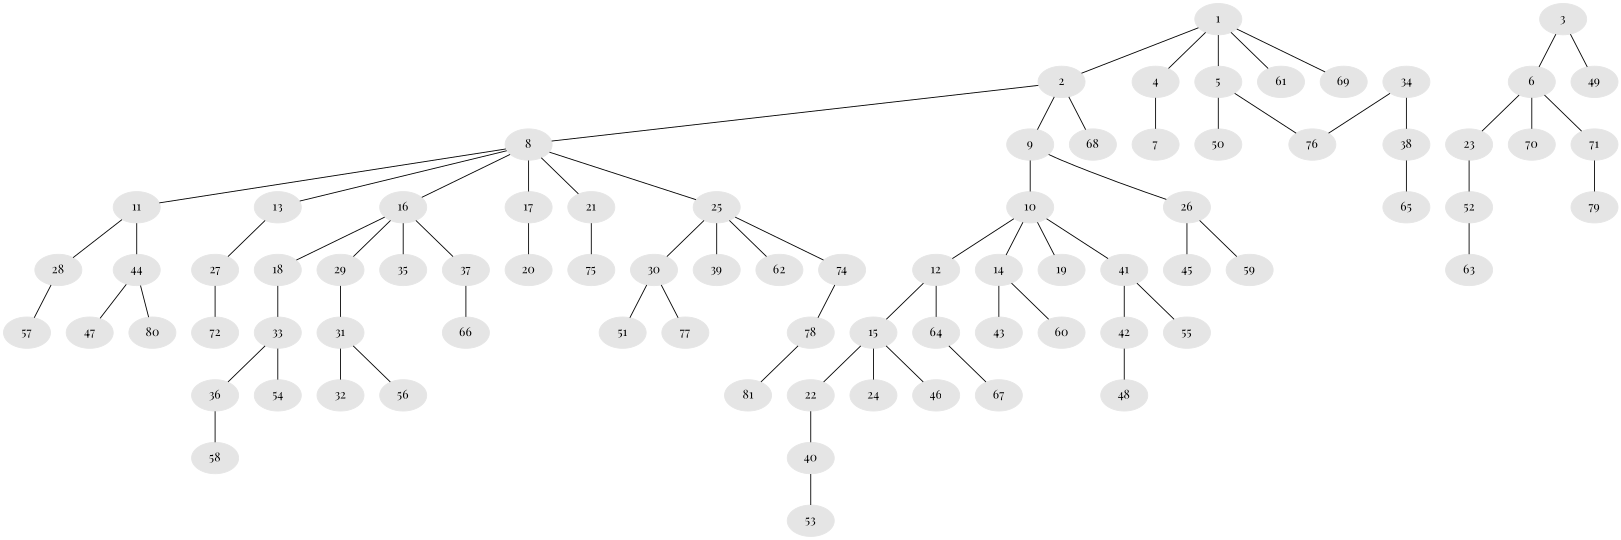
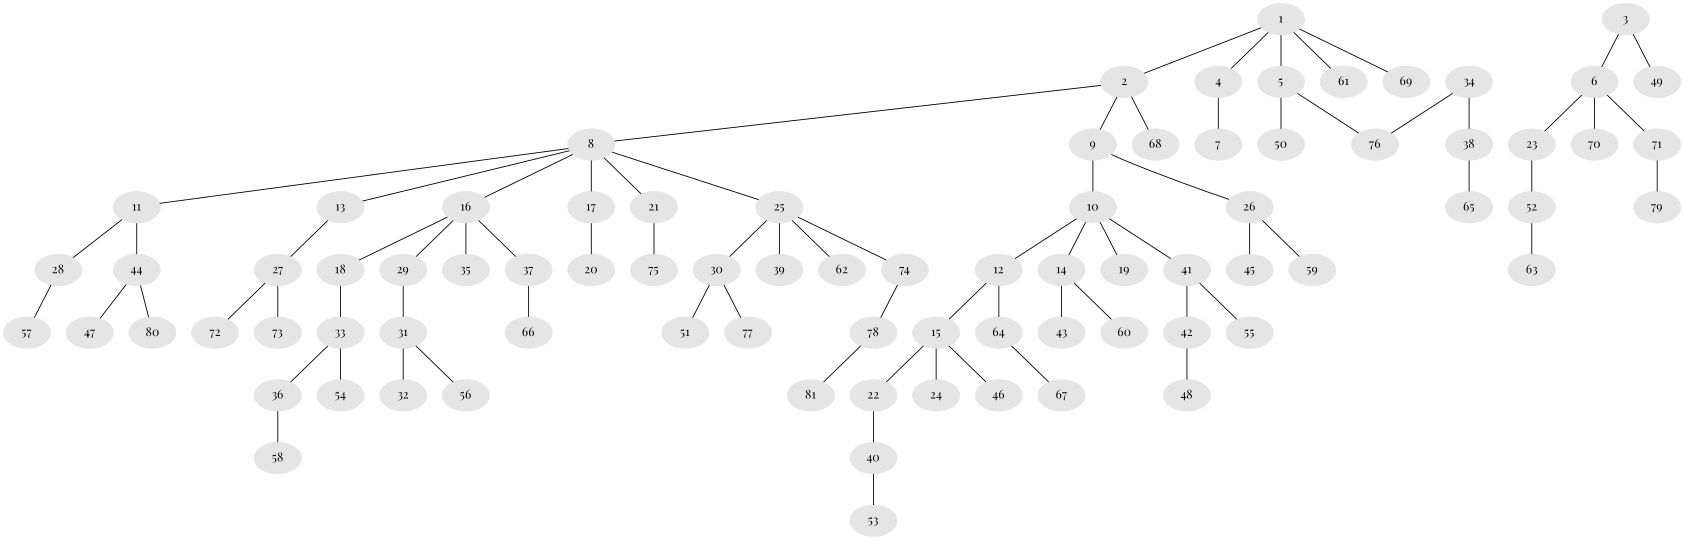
node "73": added
